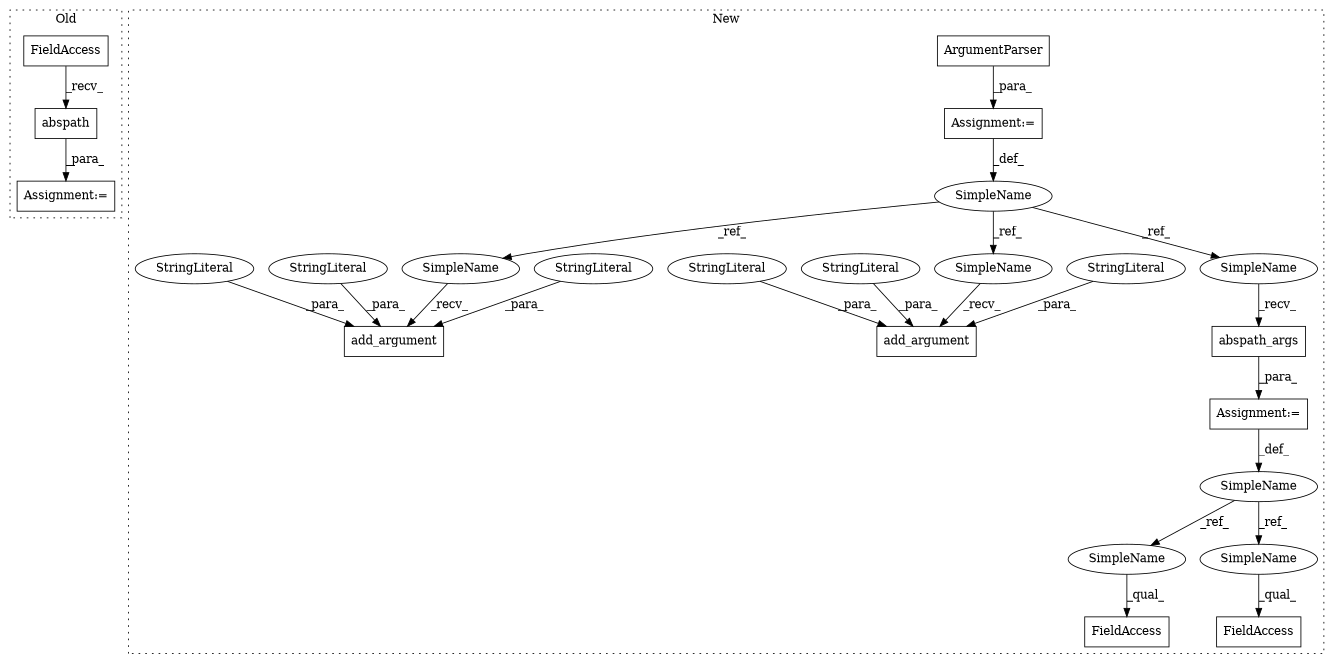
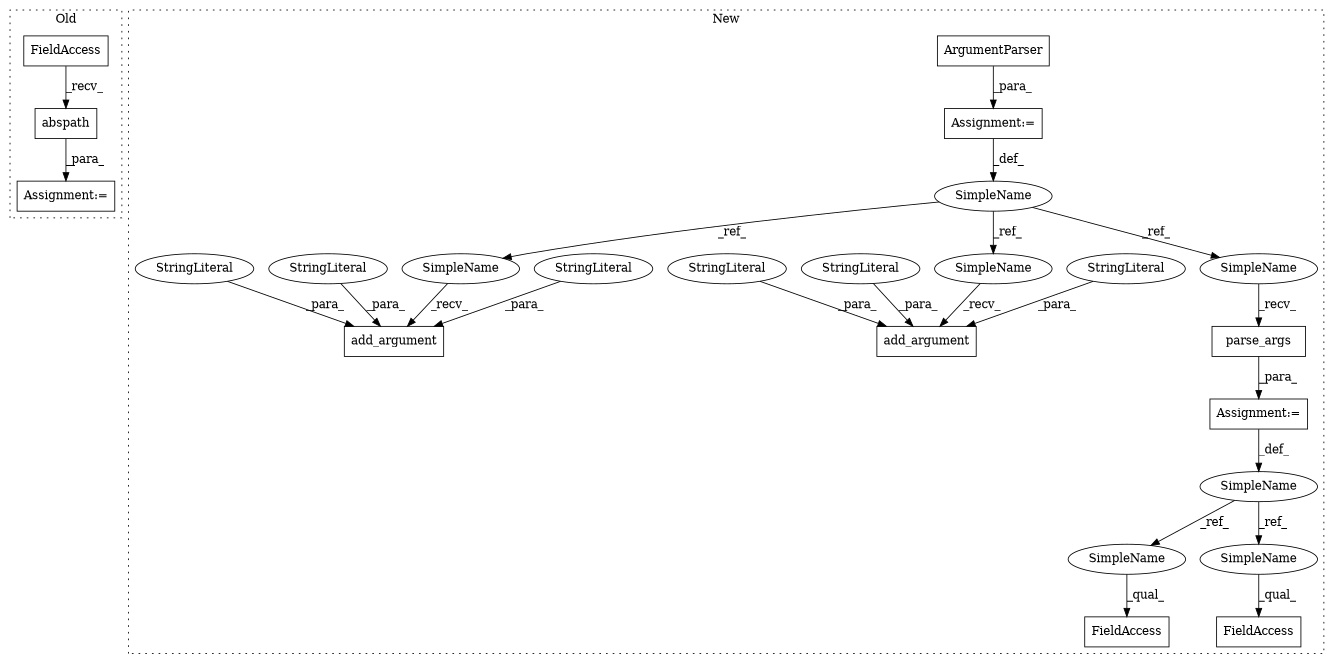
node "abspath_args": label "abspath_args" -> "parse_args"
